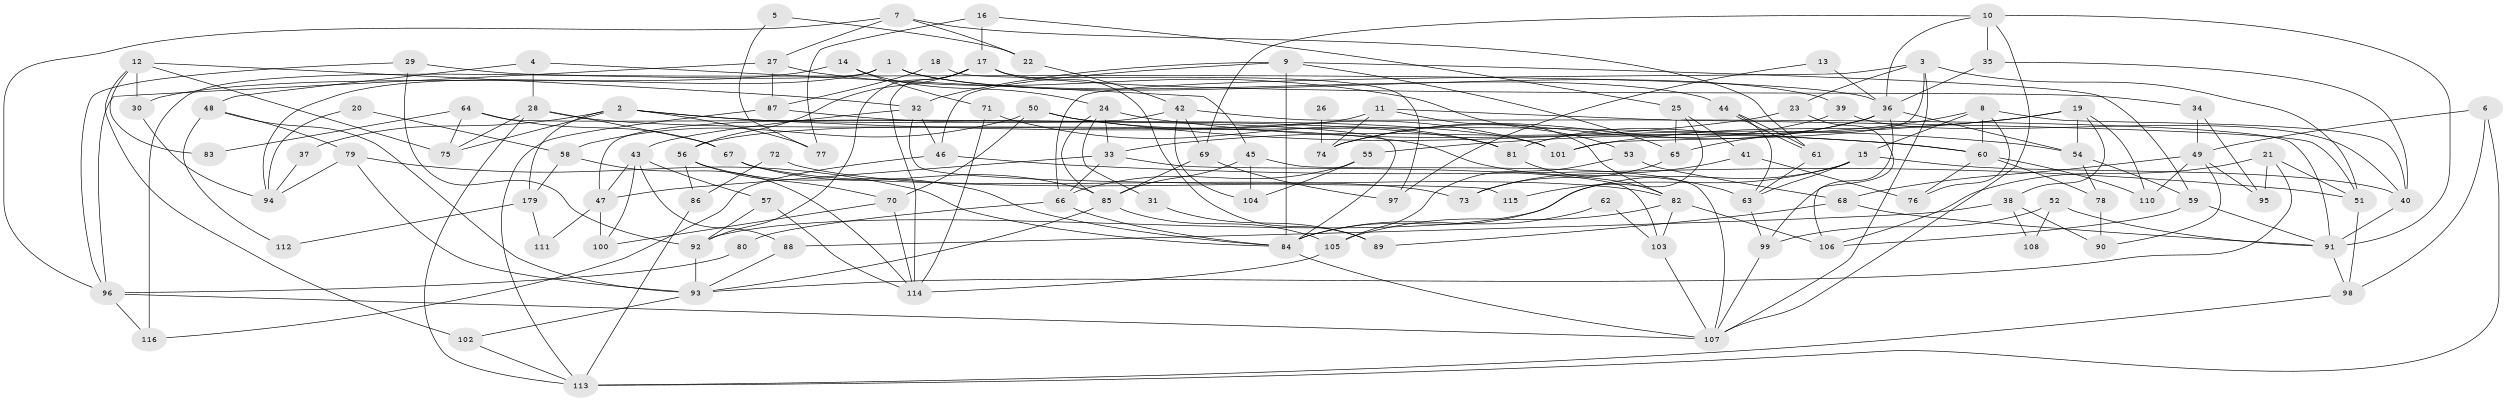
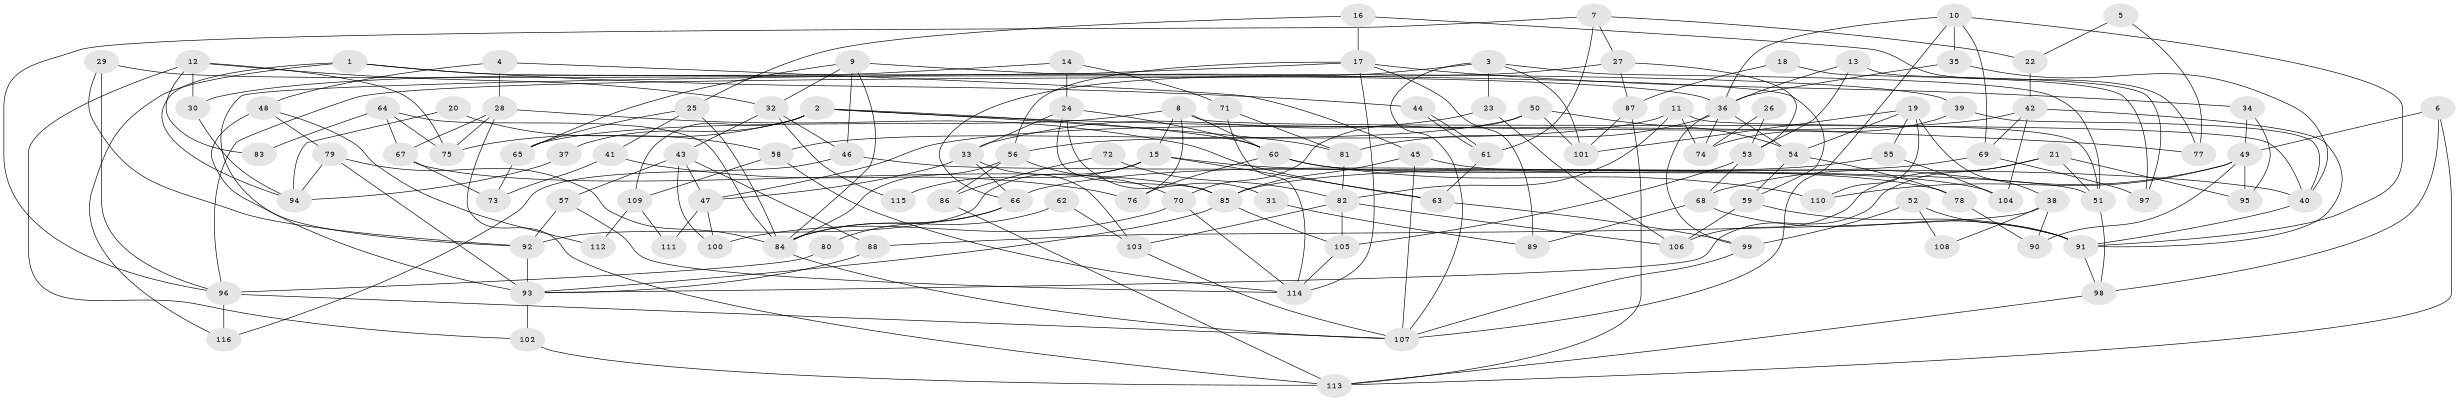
edge "13" -- "53": added
edge "26" -- "53": added
edge "44" -- "63": removed
node "179": label "179" -> "109"
